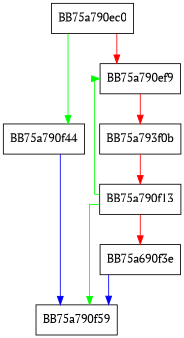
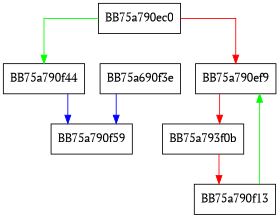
edge "BB75a790f13" -> "BB75a690f3e": removed
edge "BB75a790f13" -> "BB75a790f59": removed
